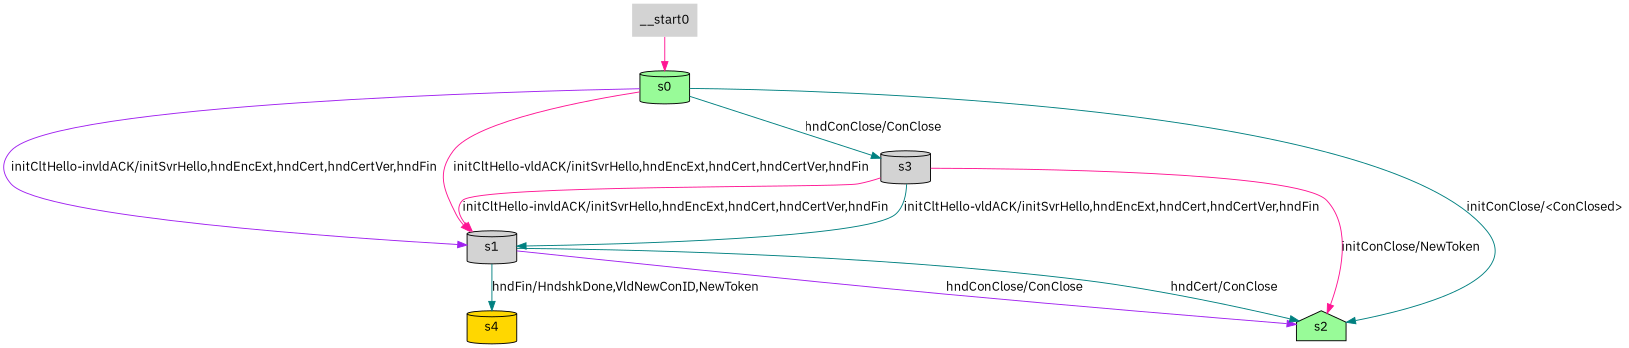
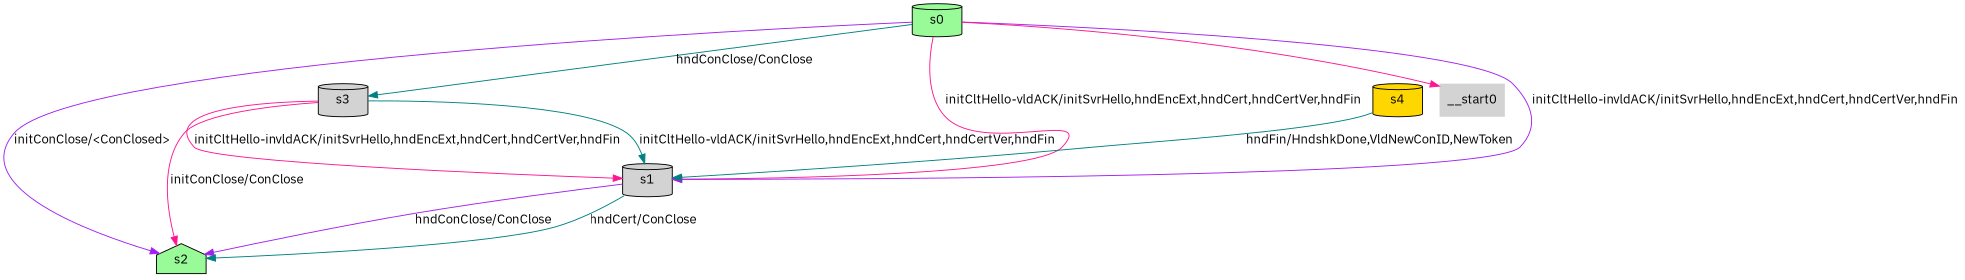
edge "__start0" -> "s0": reversed
edge "s0" -> "s2": color teal -> purple
edge "s3" -> "s2": label "initConClose/NewToken " -> "initConClose/ConClose "
edge "s1" -> "s4": reversed
